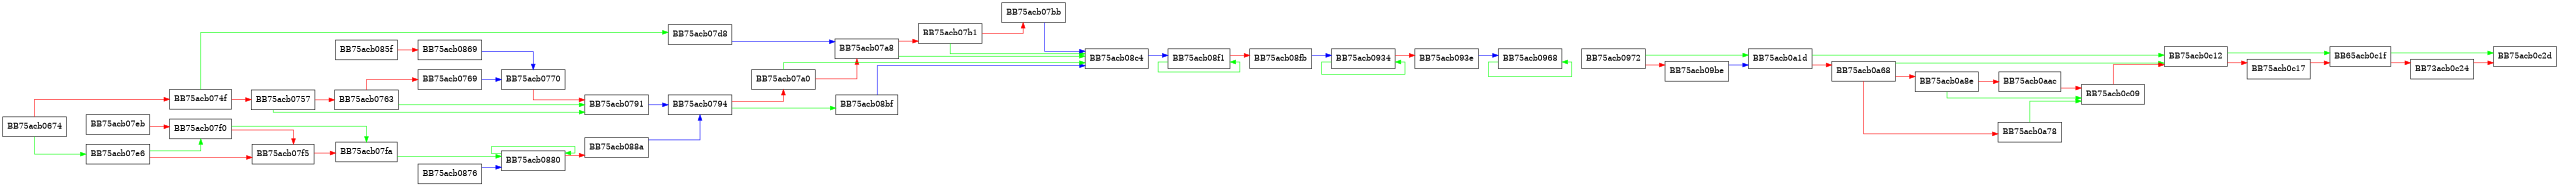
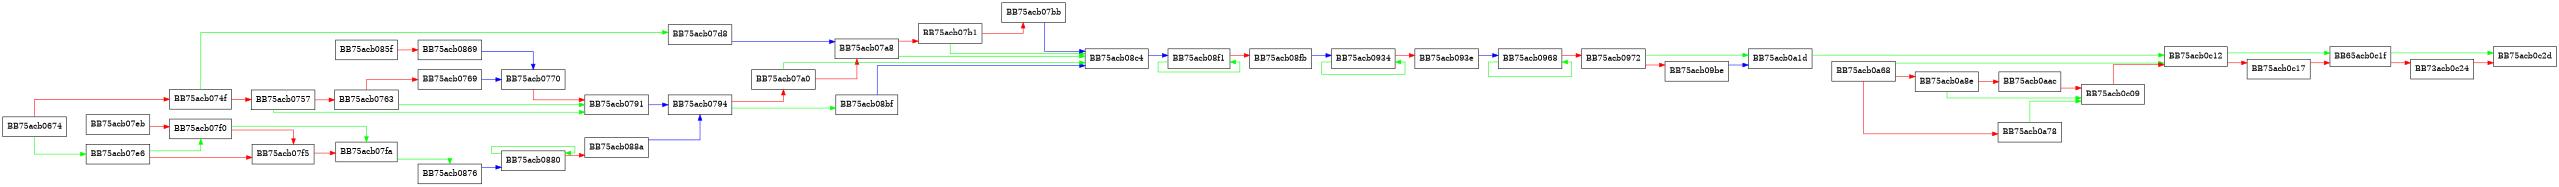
edge "BB75acb0968" -> "BB75acb0972": added
edge "BB75acb0a1d" -> "BB75acb0a68": removed
edge "BB75acb07fa" -> "BB75acb0880": now "BB75acb07fa" -> "BB75acb0876"
